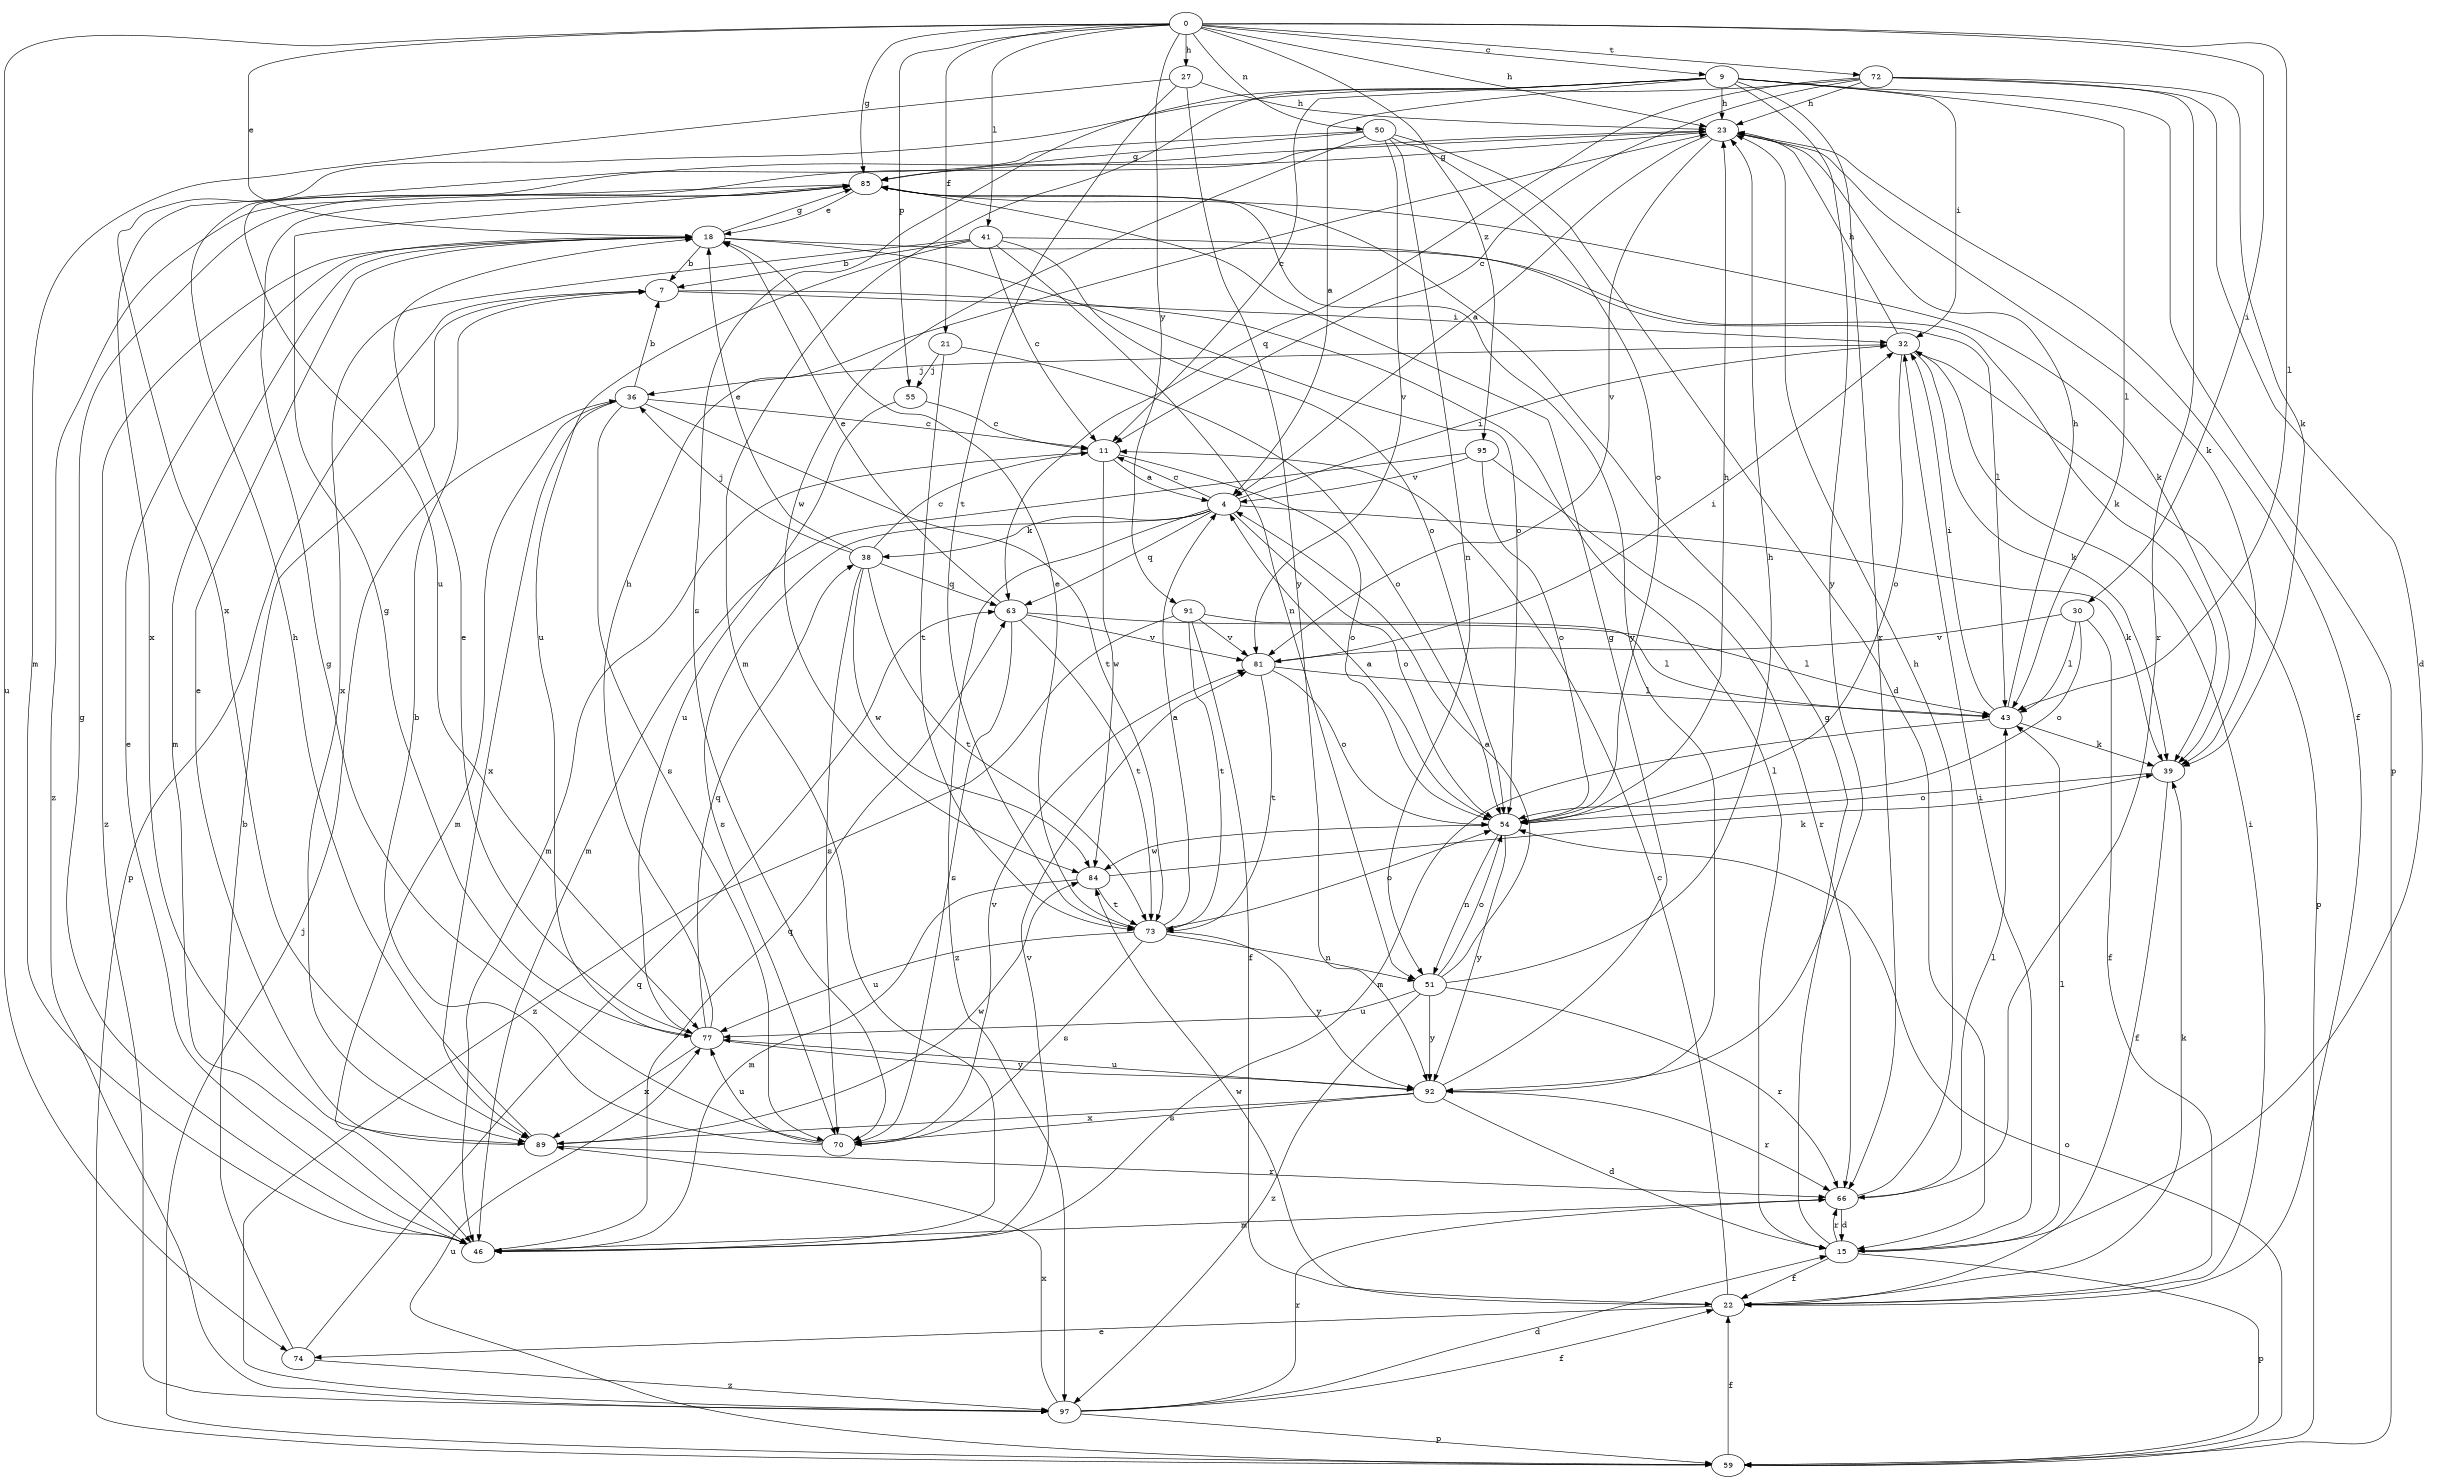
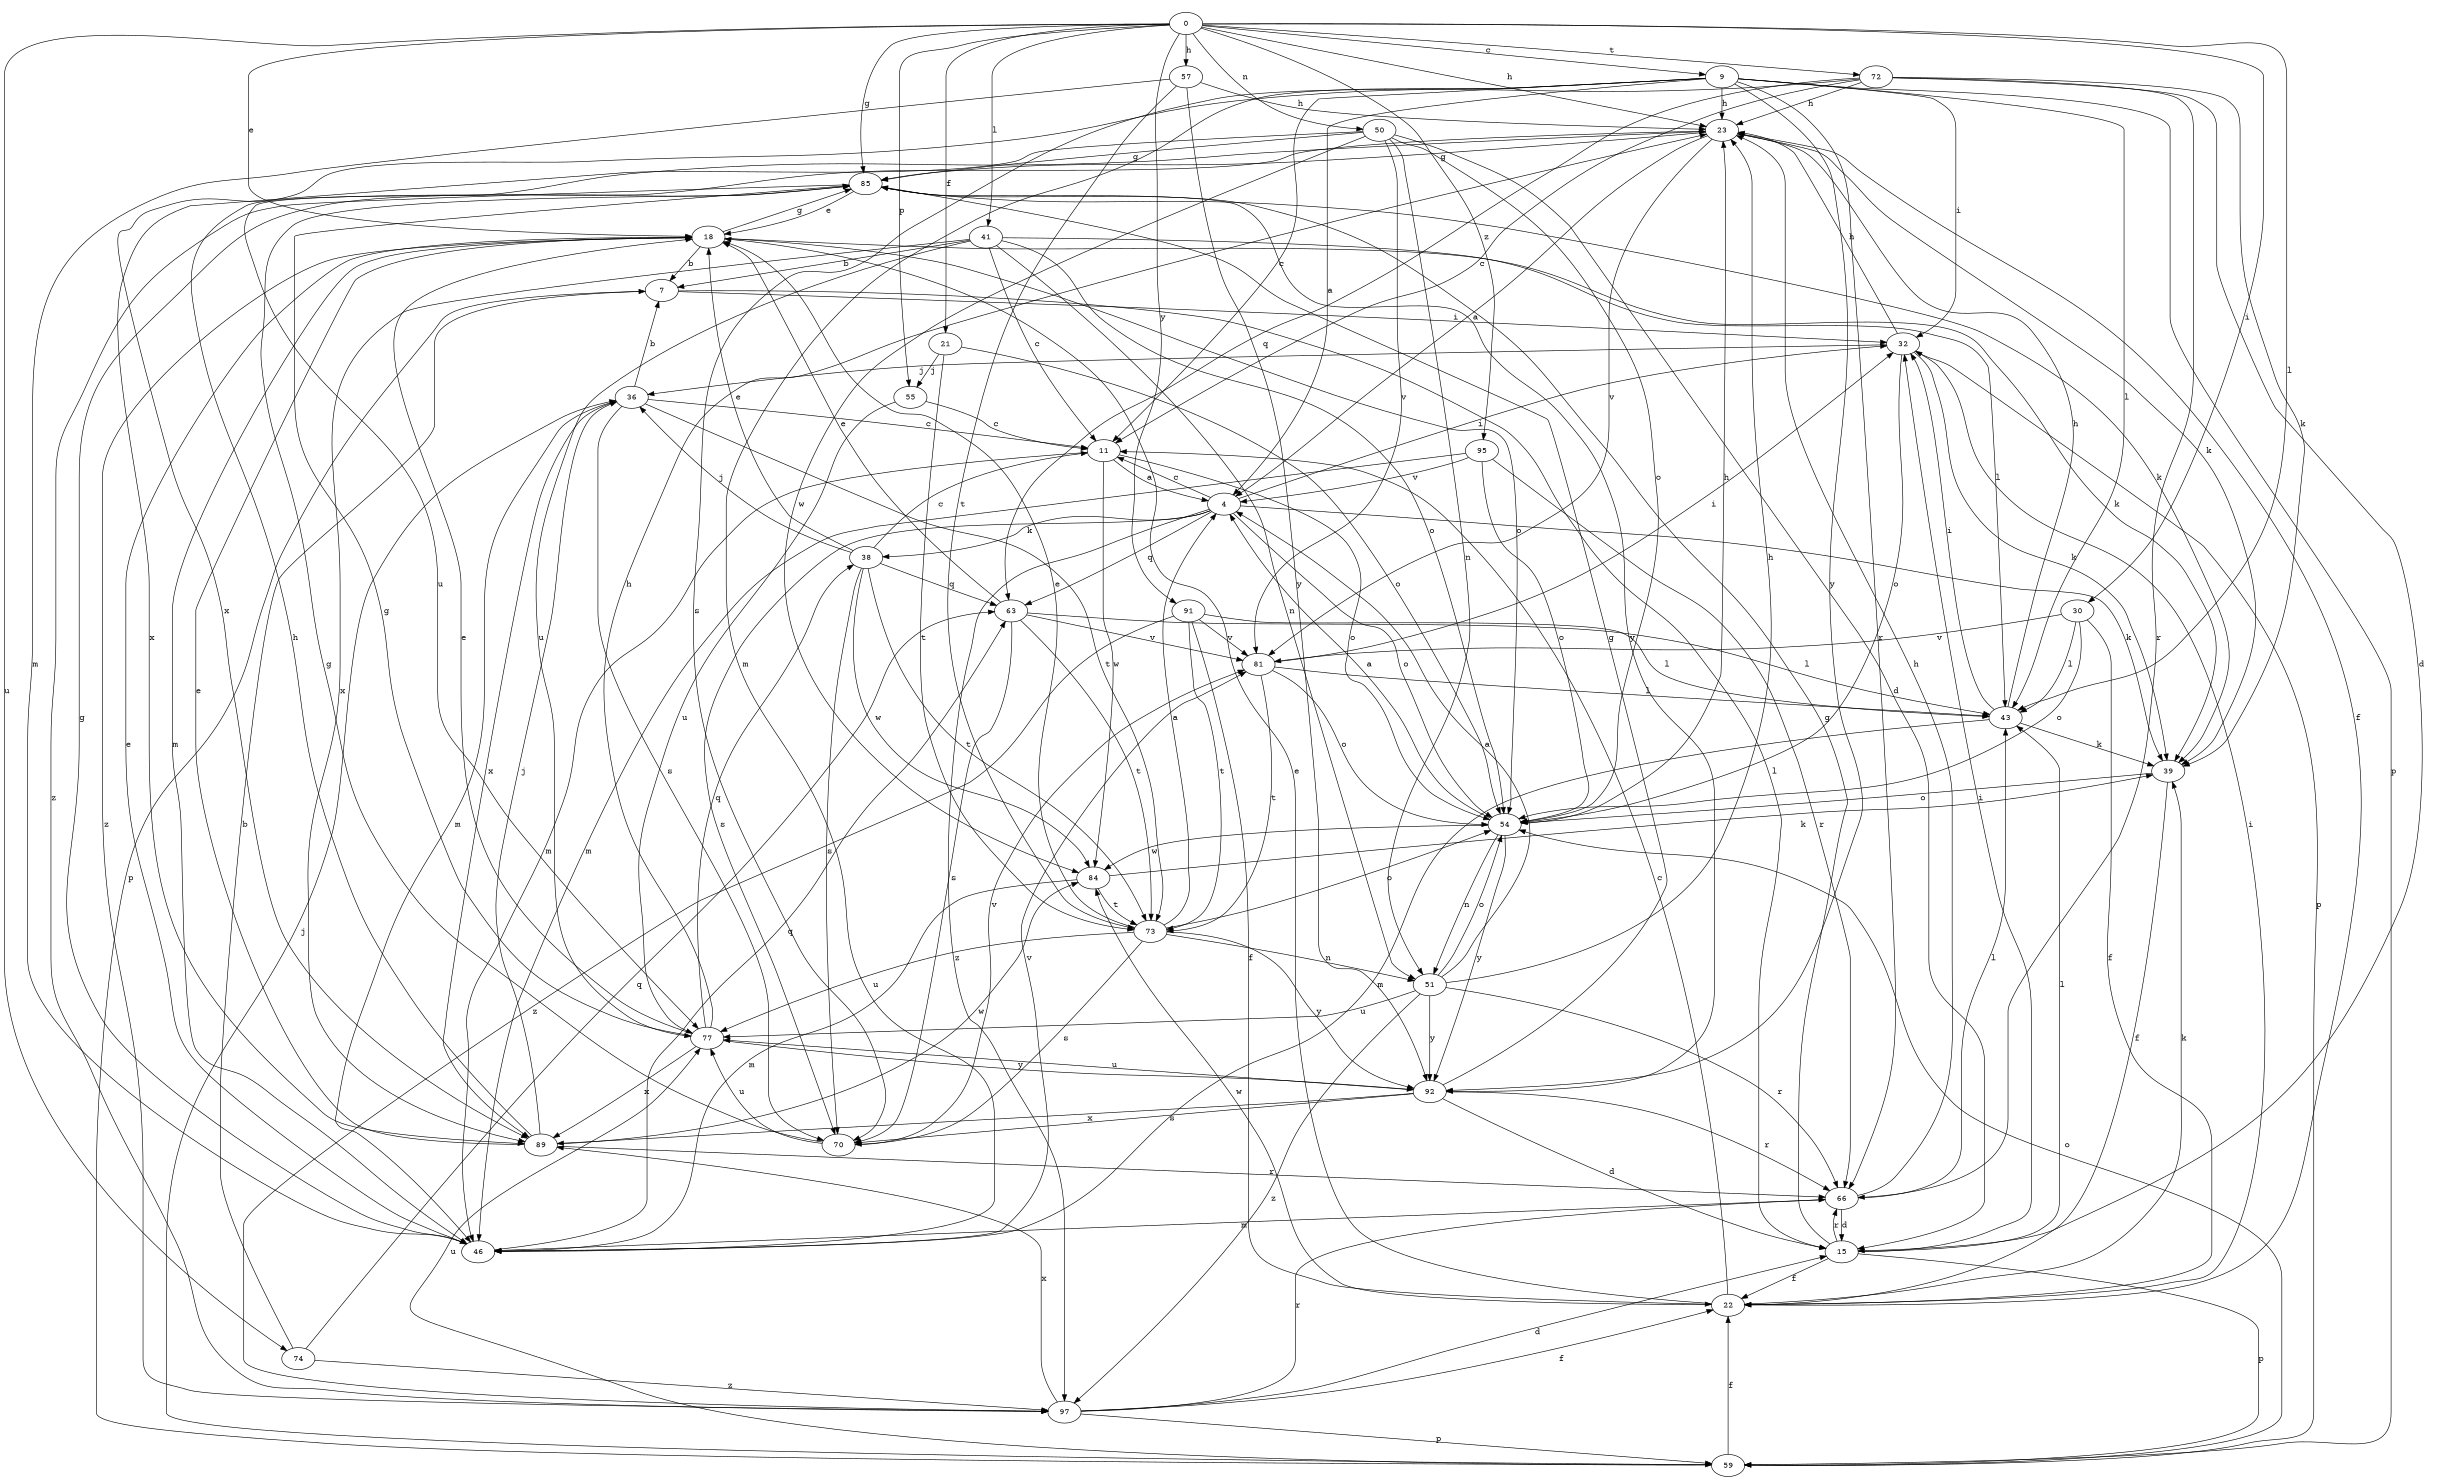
node "27": label "27" -> "57"
edge "89" -> "36": added, label "j"
edge "70" -> "7": removed, label "b"
edge "22" -> "74": now "22" -> "18"
